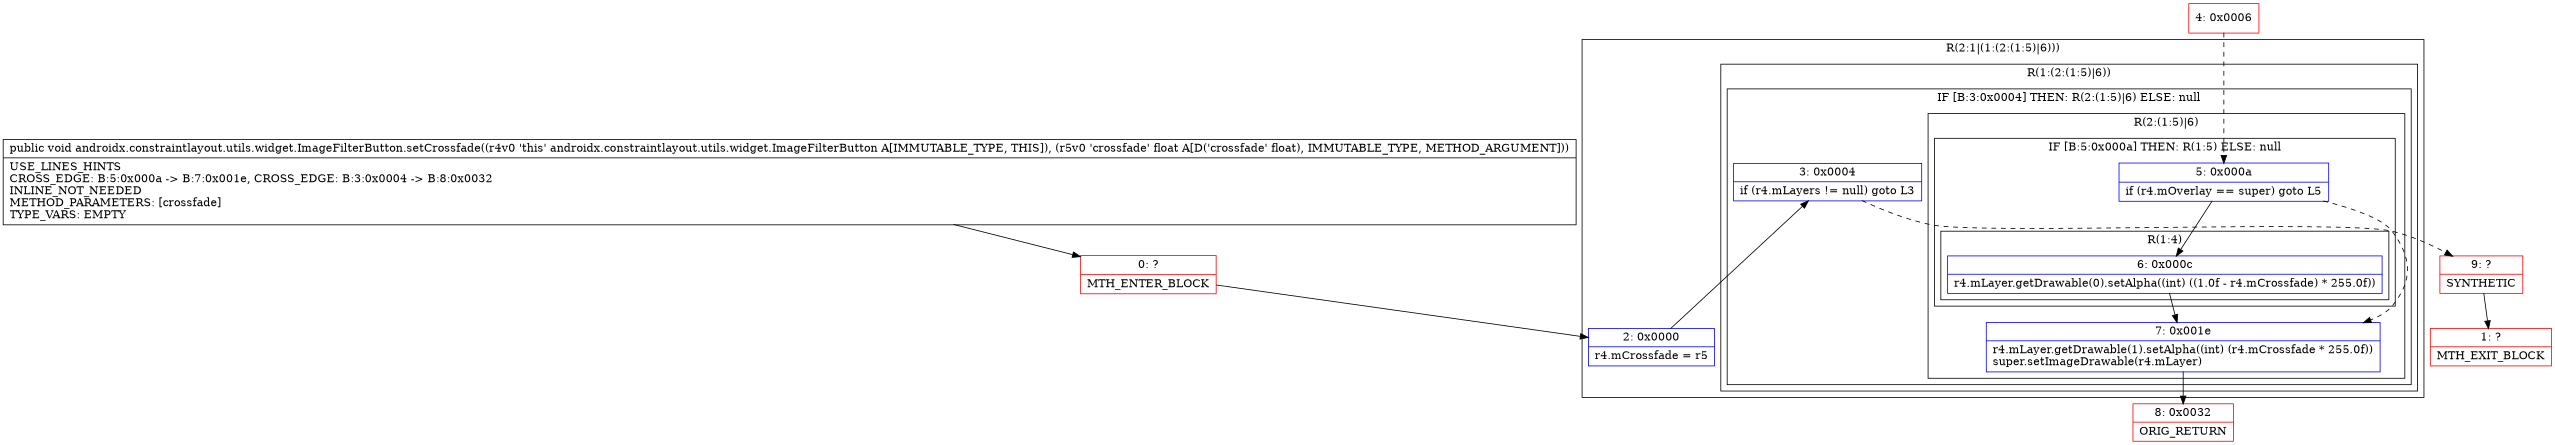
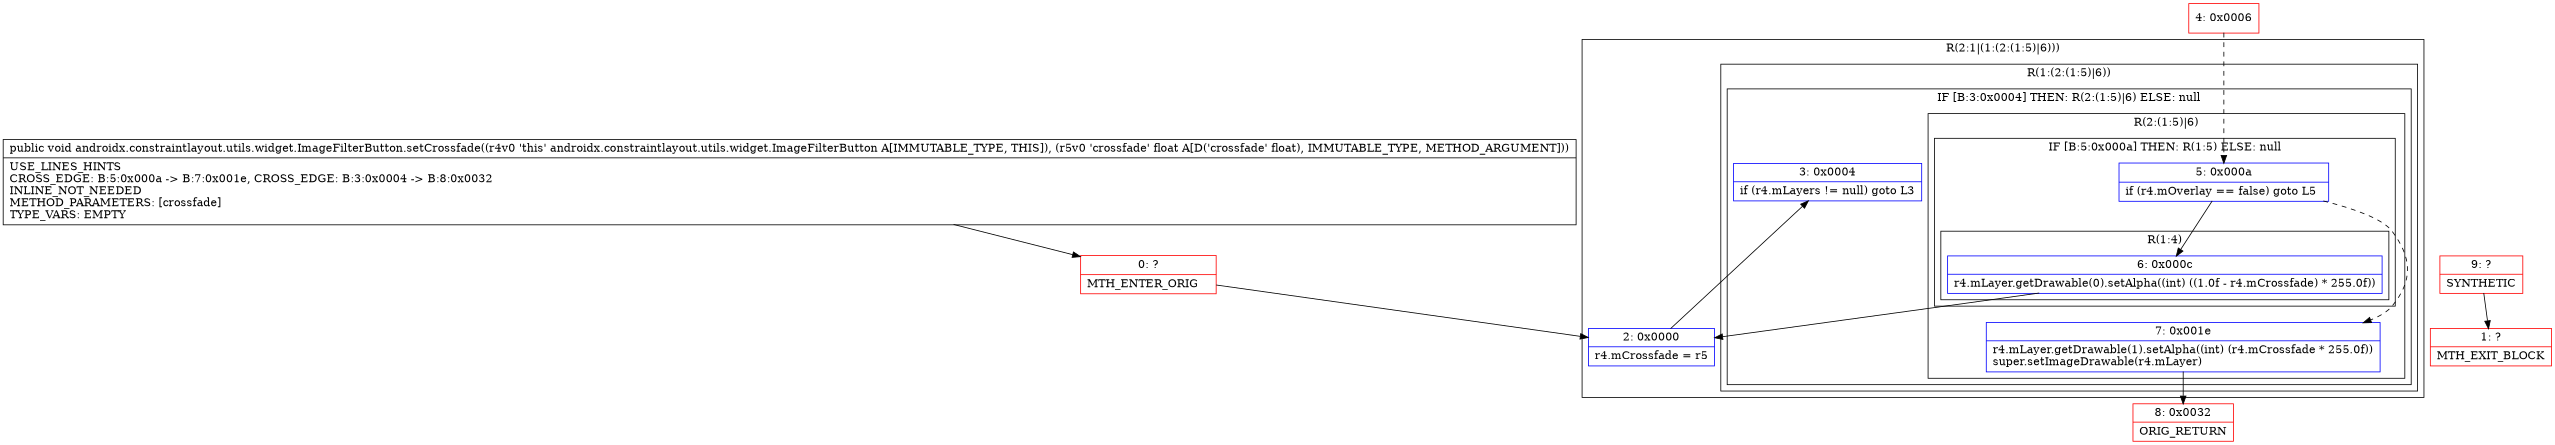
node "5: 0x000a": text "if (r4.mOverlay == super) goto L5" -> "if (r4.mOverlay == false) goto L5"
edge "3: 0x0004" -> "9: ?": removed
node "0: ?": text "MTH_ENTER_BLOCK" -> "MTH_ENTER_ORIG"
edge "6: 0x000c" -> "7: 0x001e": now "6: 0x000c" -> "2: 0x0000"
